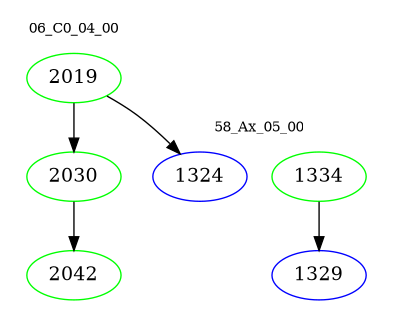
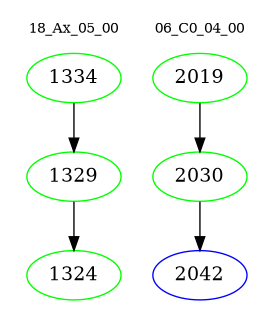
edge "2019" -> "1324": now "1329" -> "1324"
cluster "58_Ax_05_00": label "58_Ax_05_00" -> "18_Ax_05_00"
node "1324": color blue -> green
node "2042": color green -> blue
node "1329": color blue -> green
